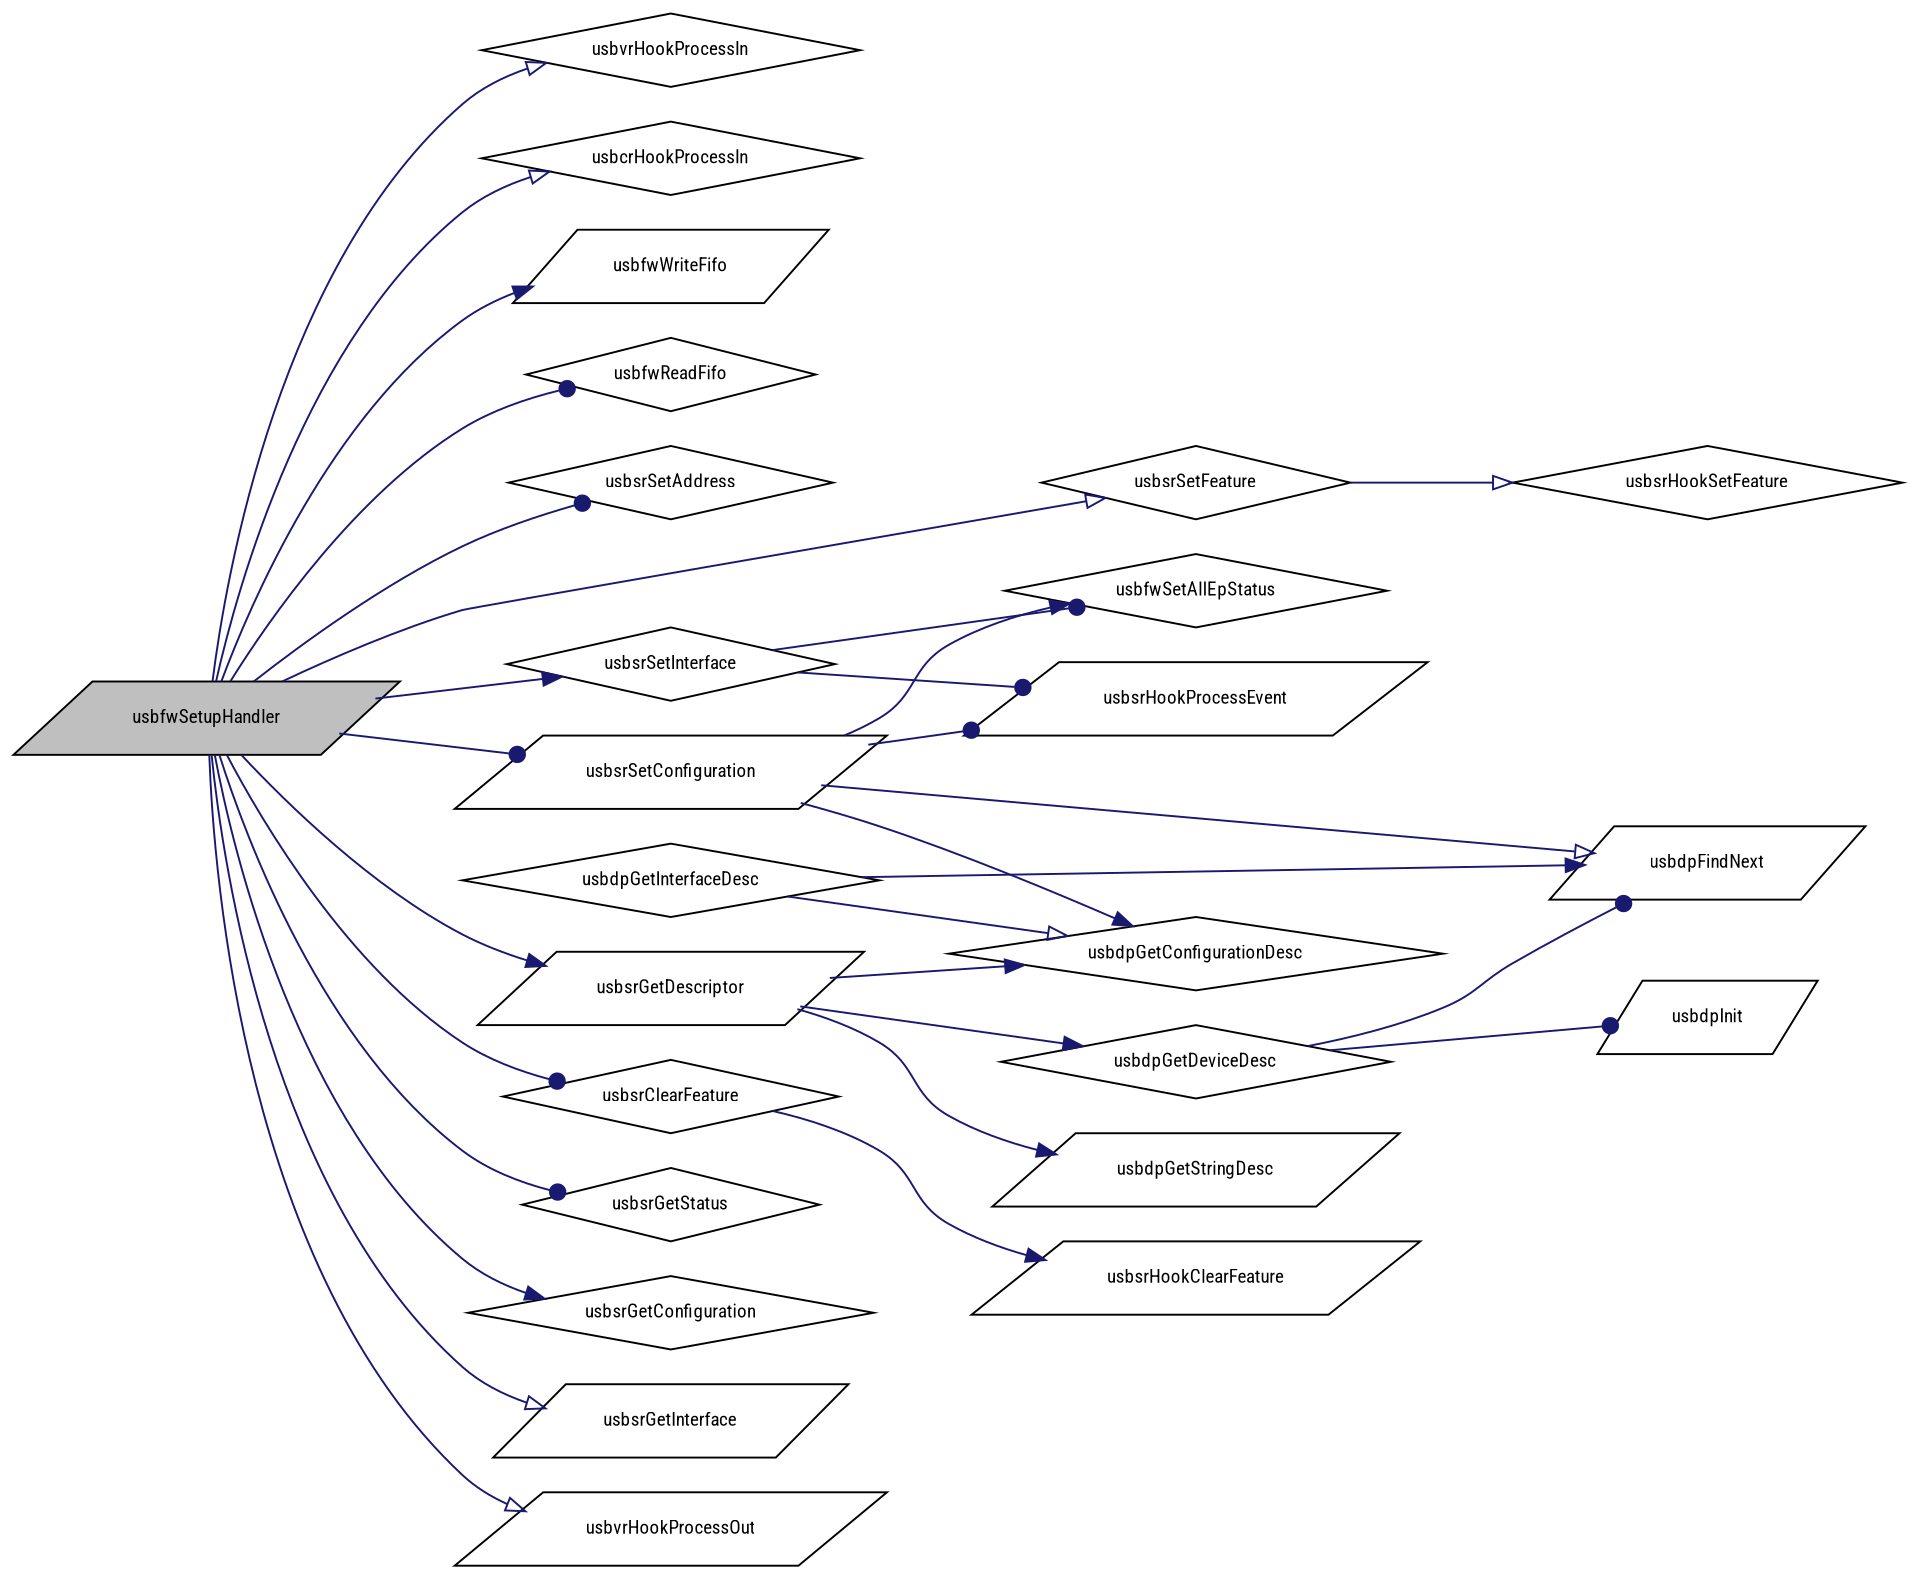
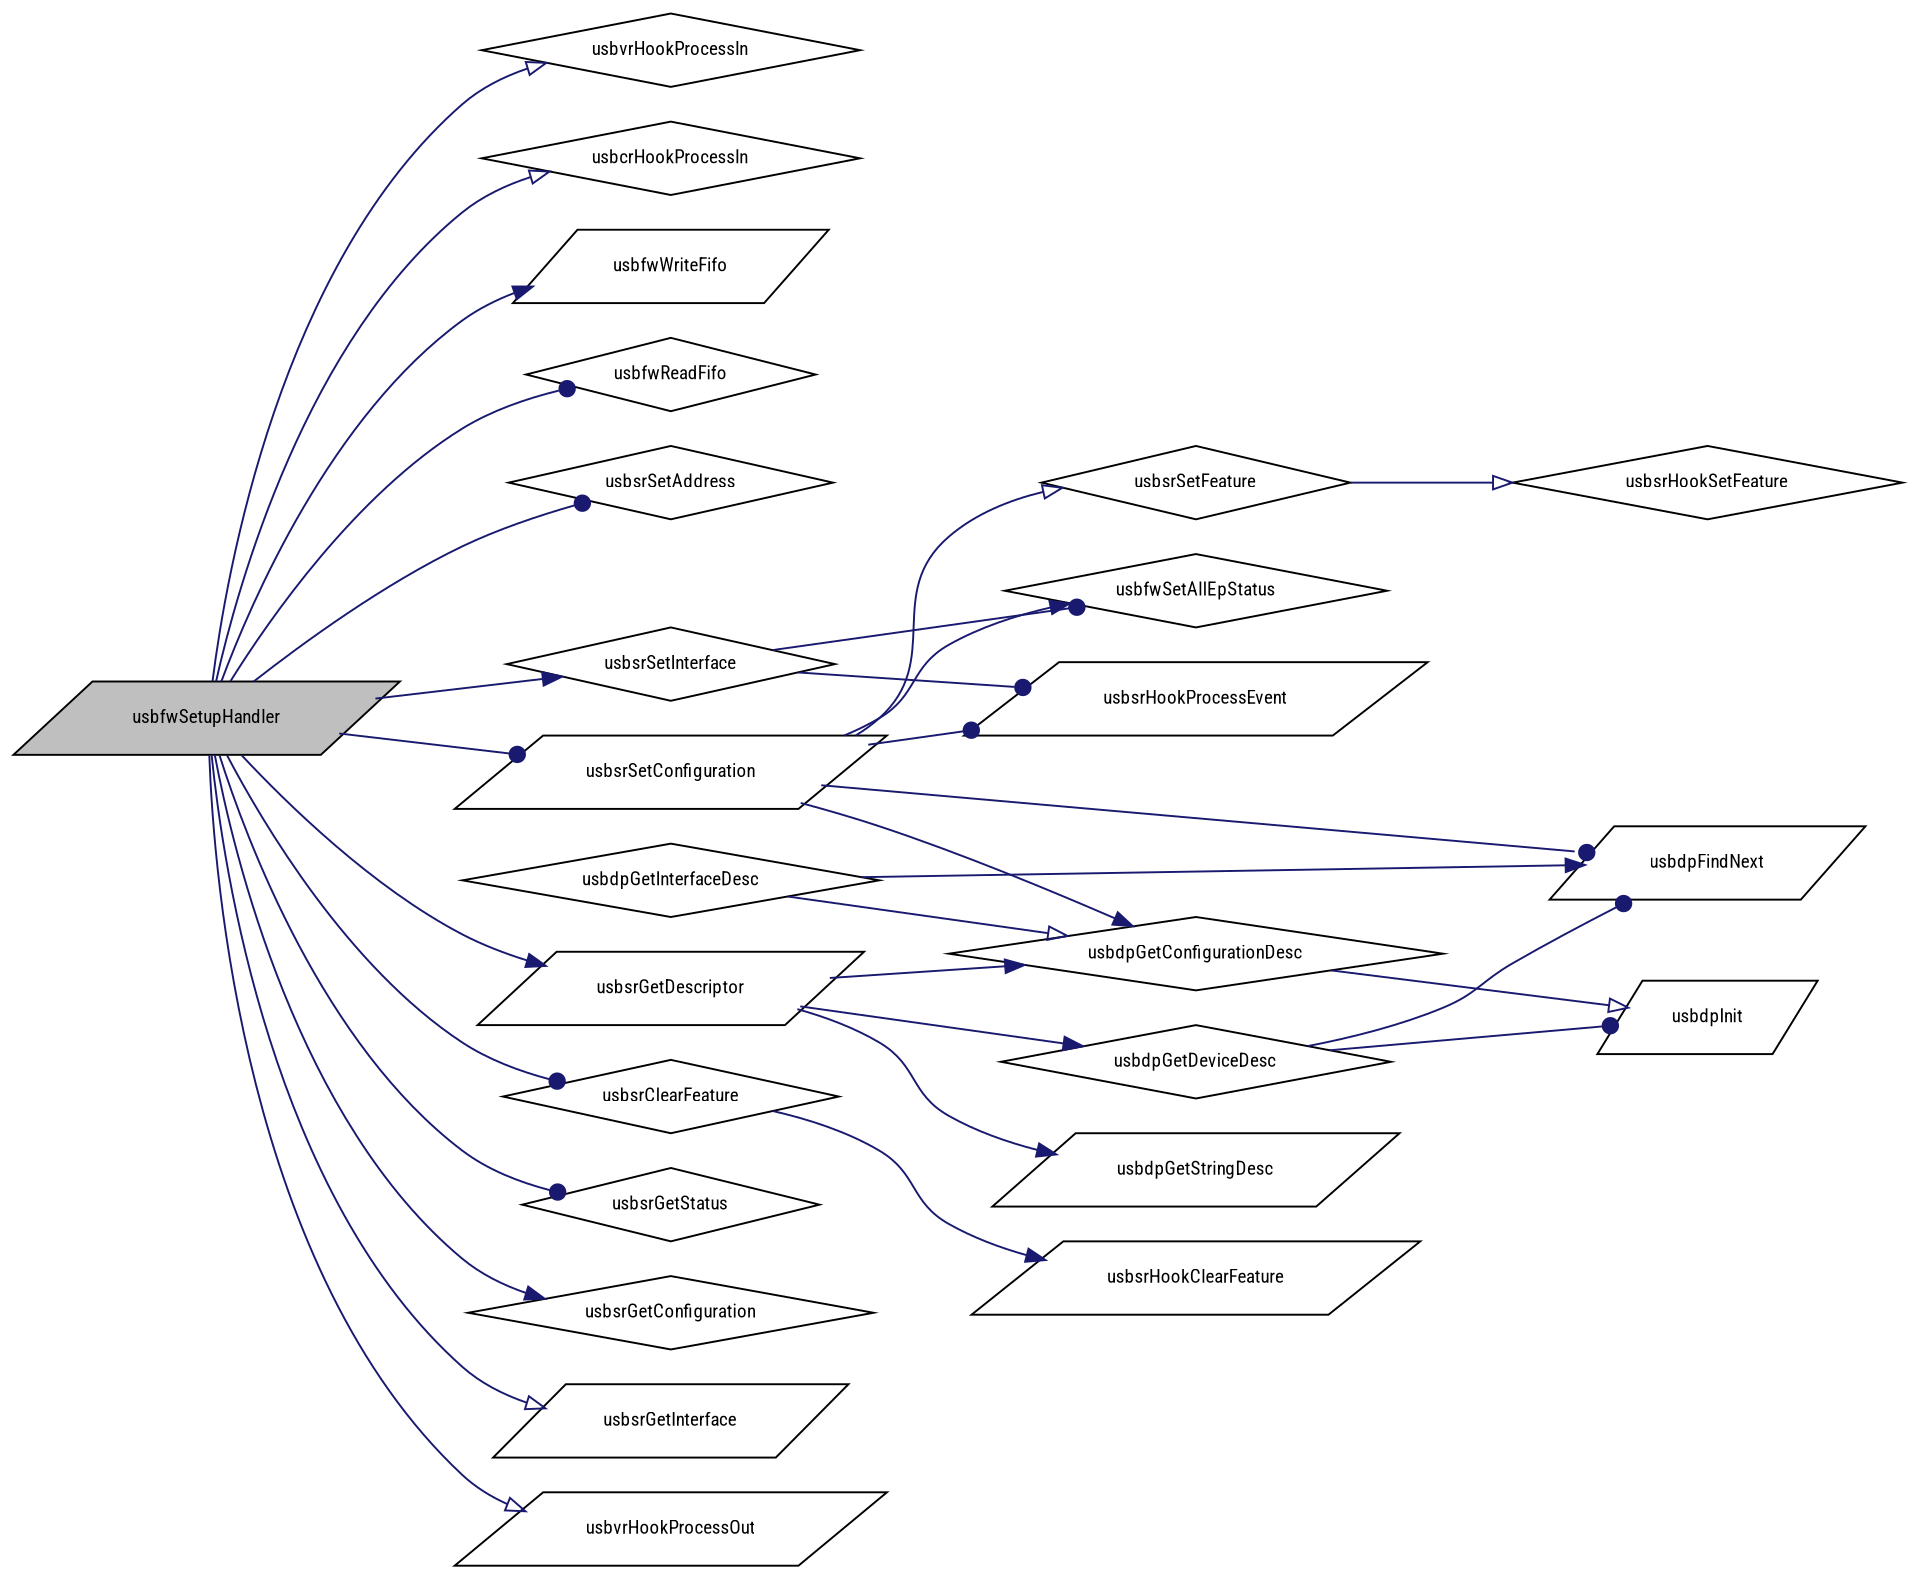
edge "usbfwSetupHandler" -> "usbsrSetFeature": now "usbsrSetConfiguration" -> "usbsrSetFeature"
edge "usbsrSetConfiguration" -> "usbdpFindNext": arrowhead onormal -> dot
edge "usbdpGetConfigurationDesc" -> "usbdpInit": added
